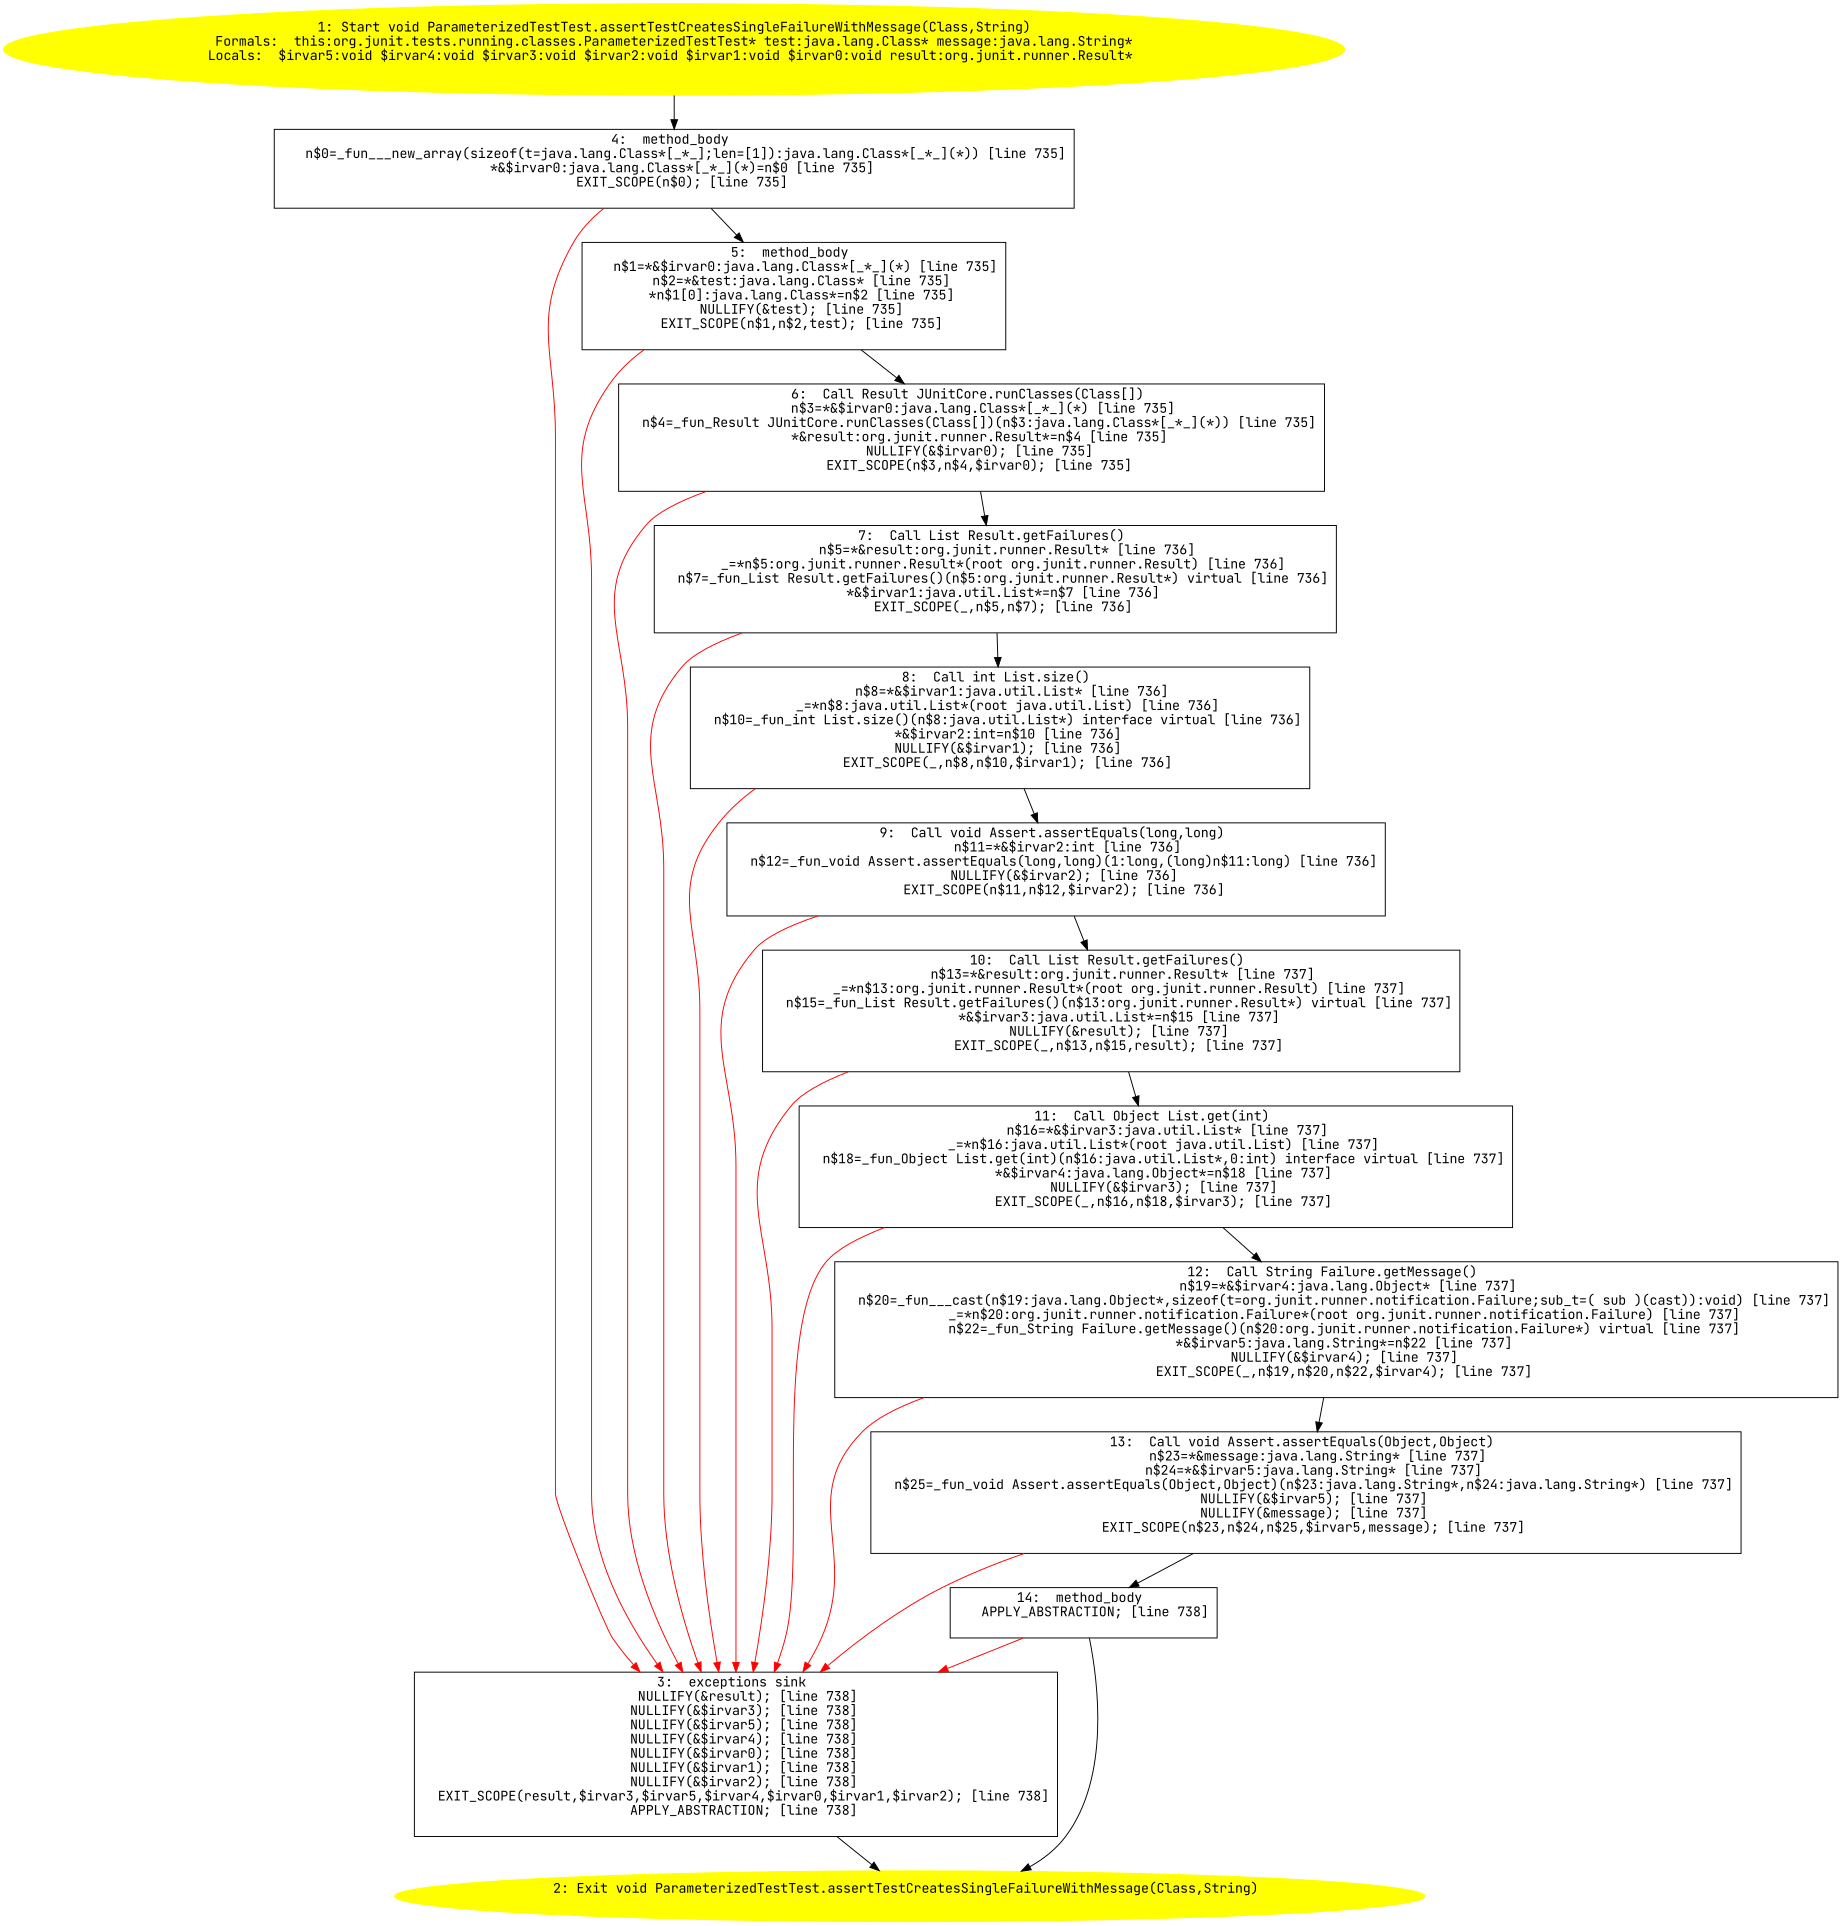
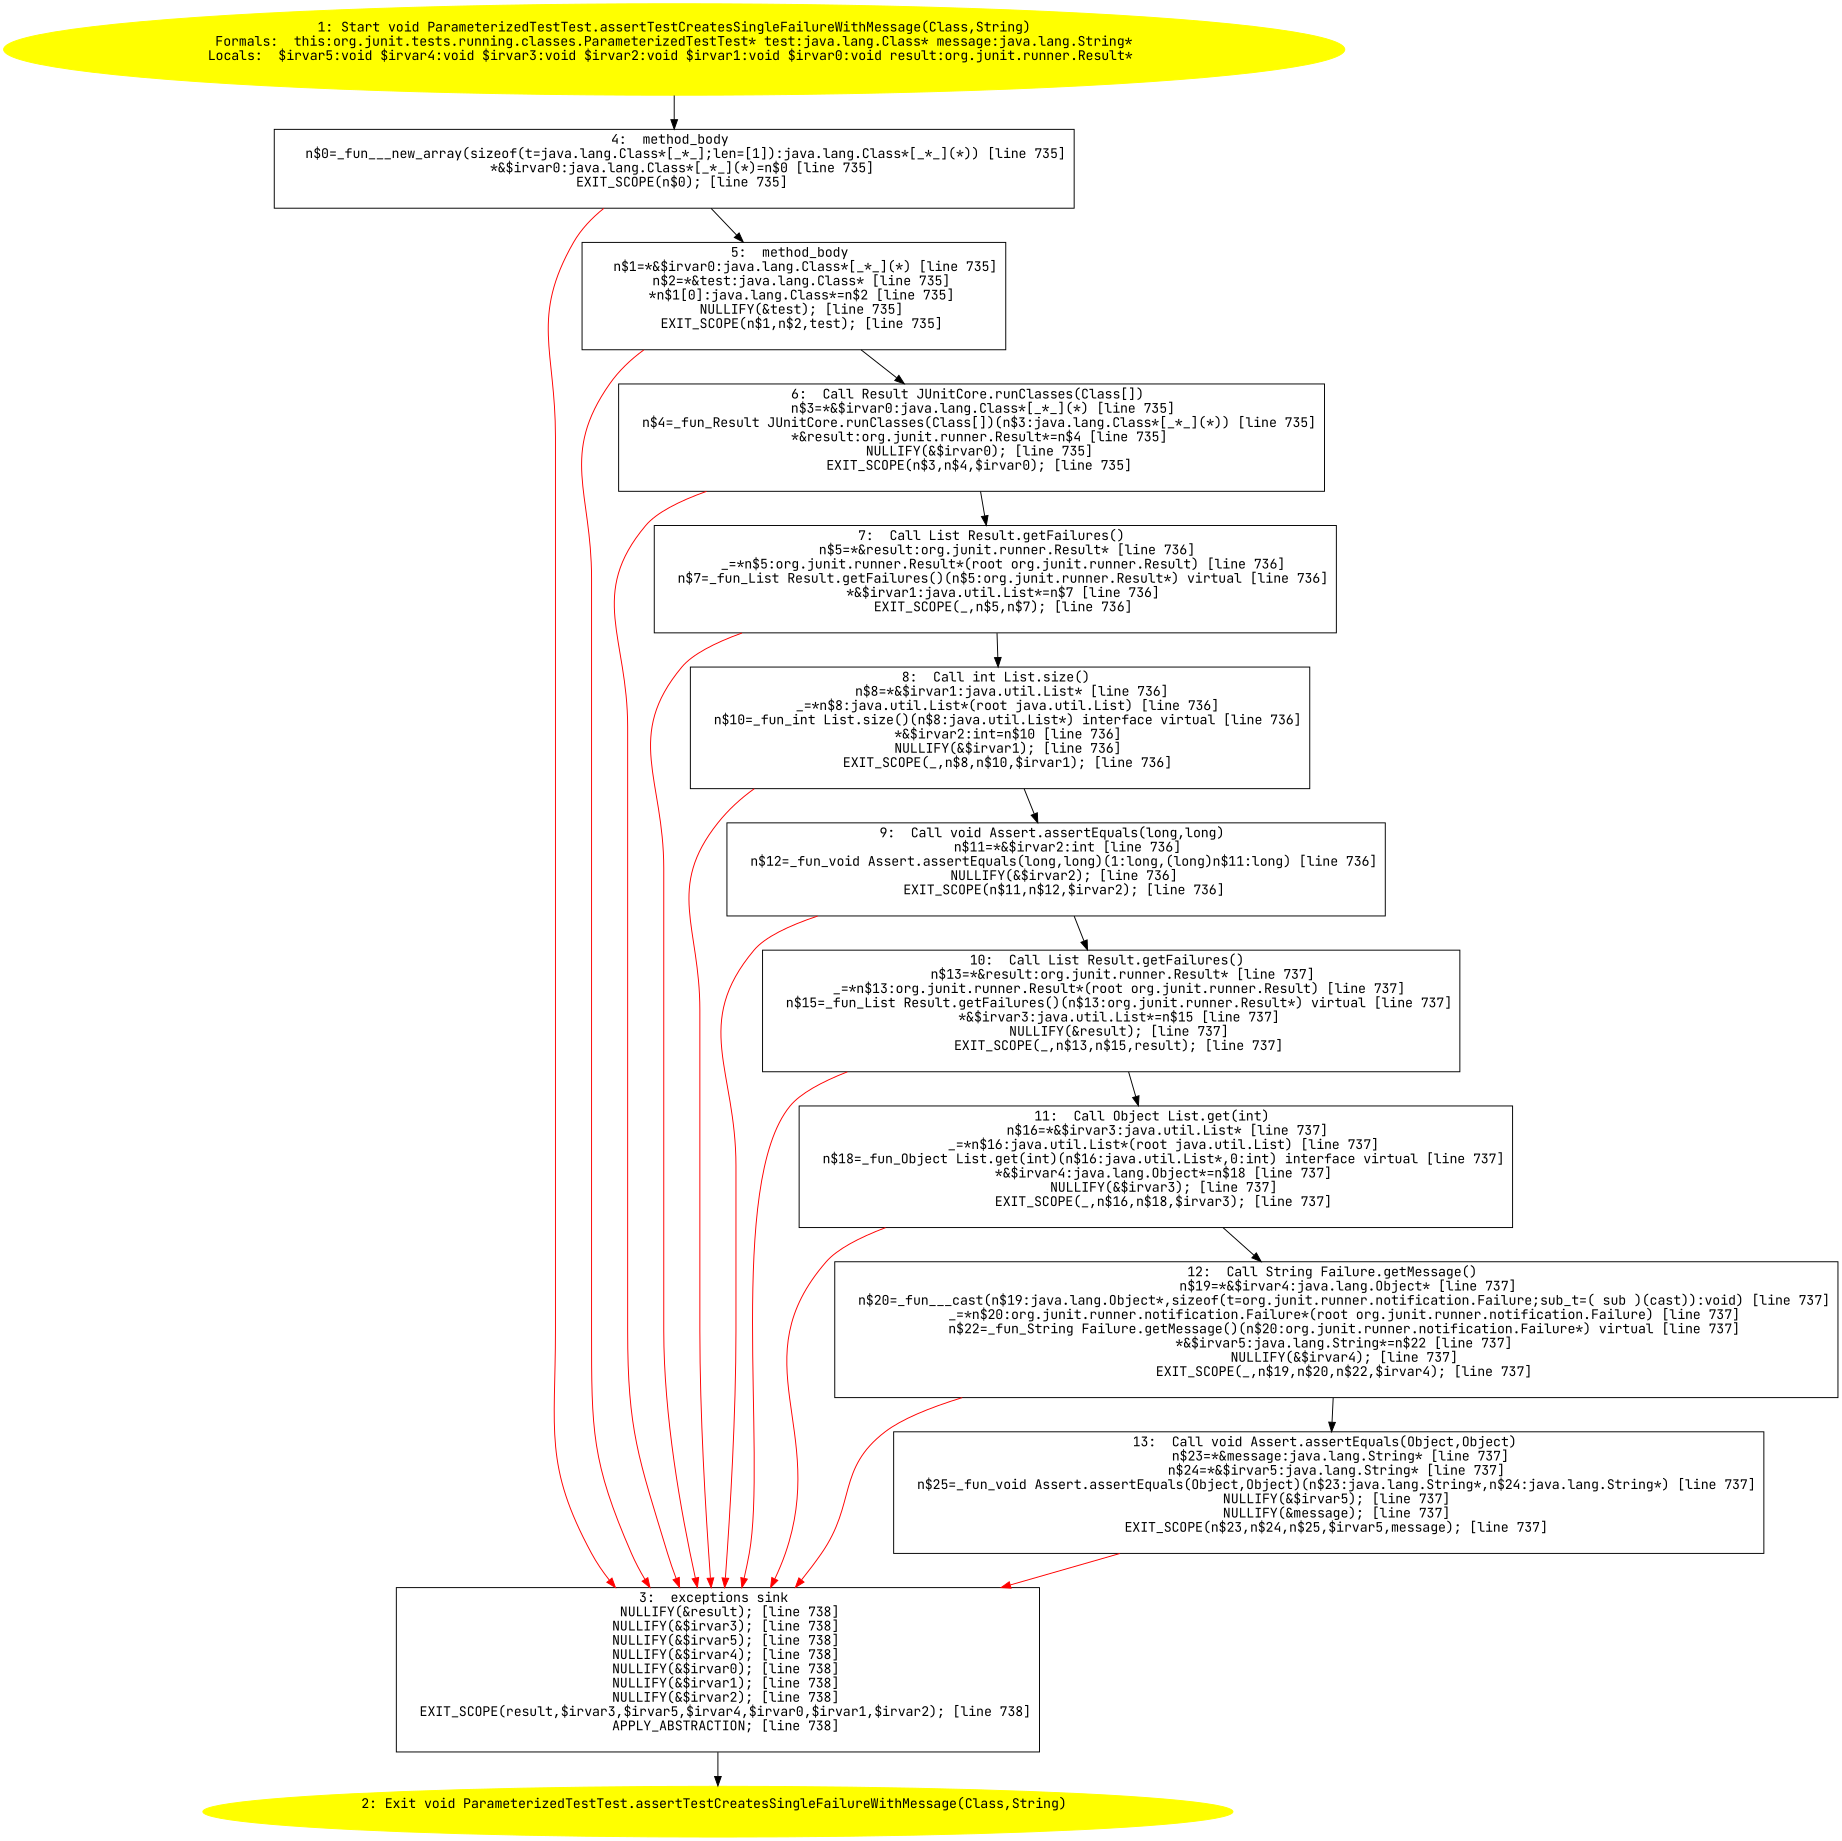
node "14:  method_body APPLY_ABSTRACTION; [line 738]": removed
